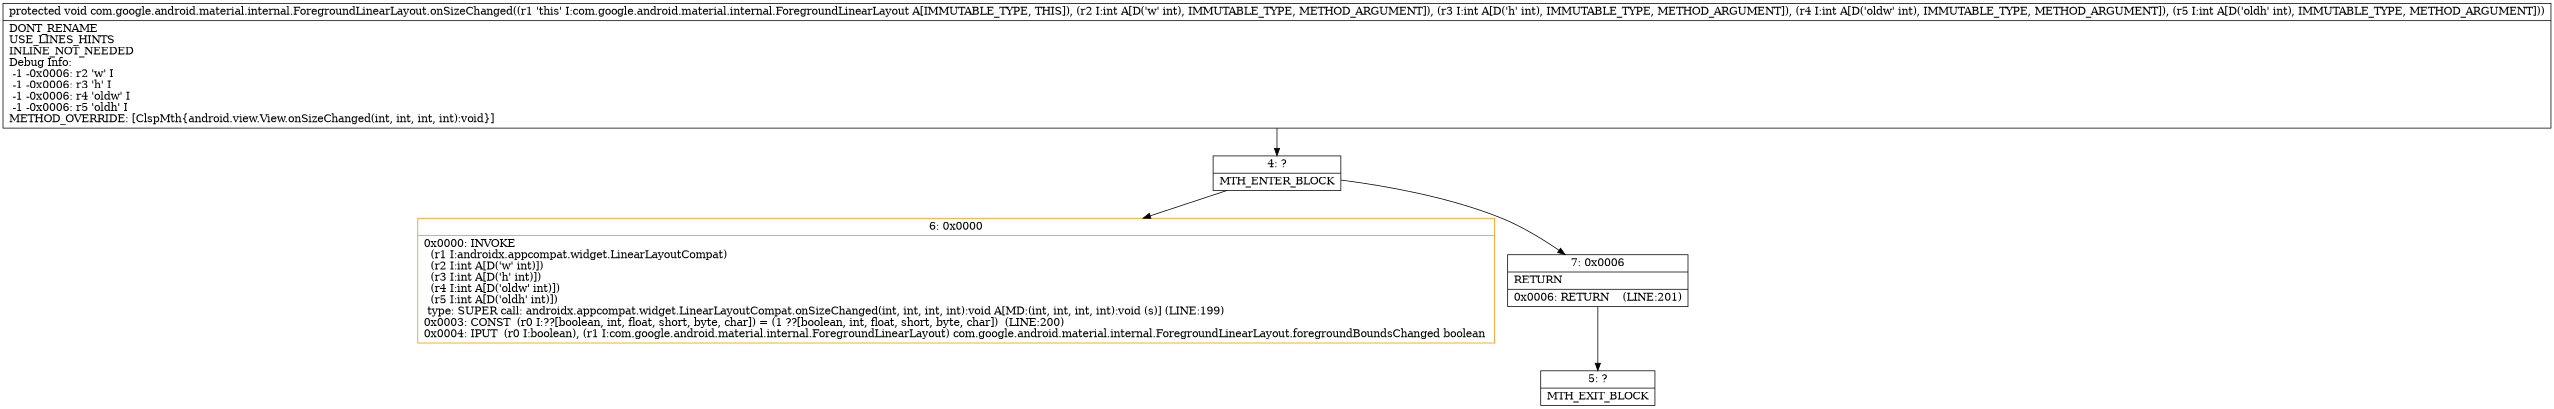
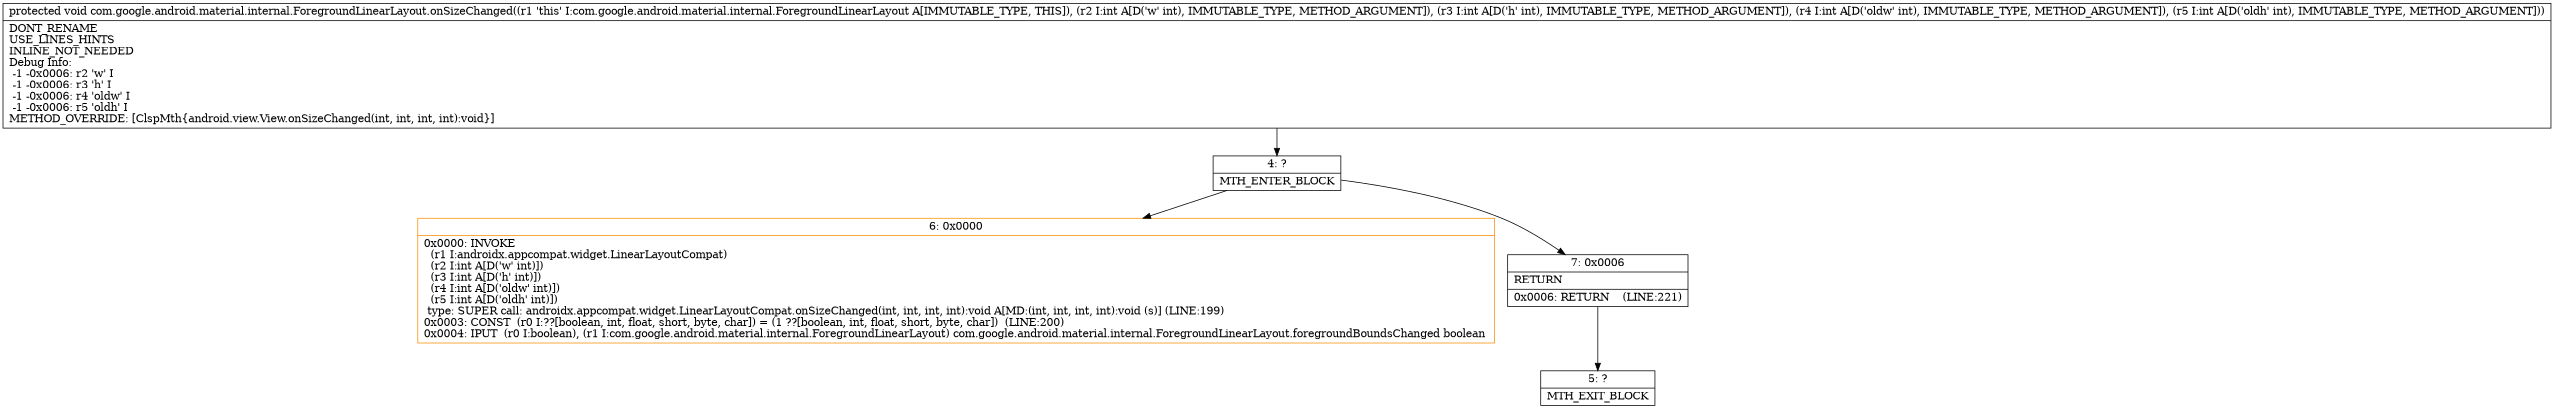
node "7: 0x0006": text "0x0006: RETURN    (LINE:201)" -> "0x0006: RETURN    (LINE:221)"
